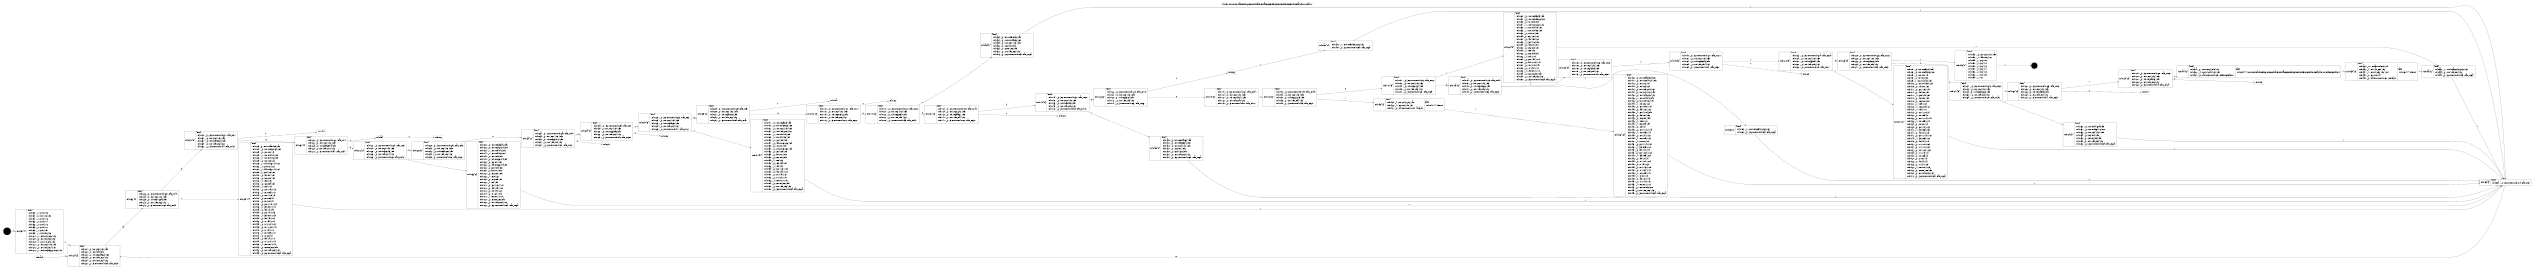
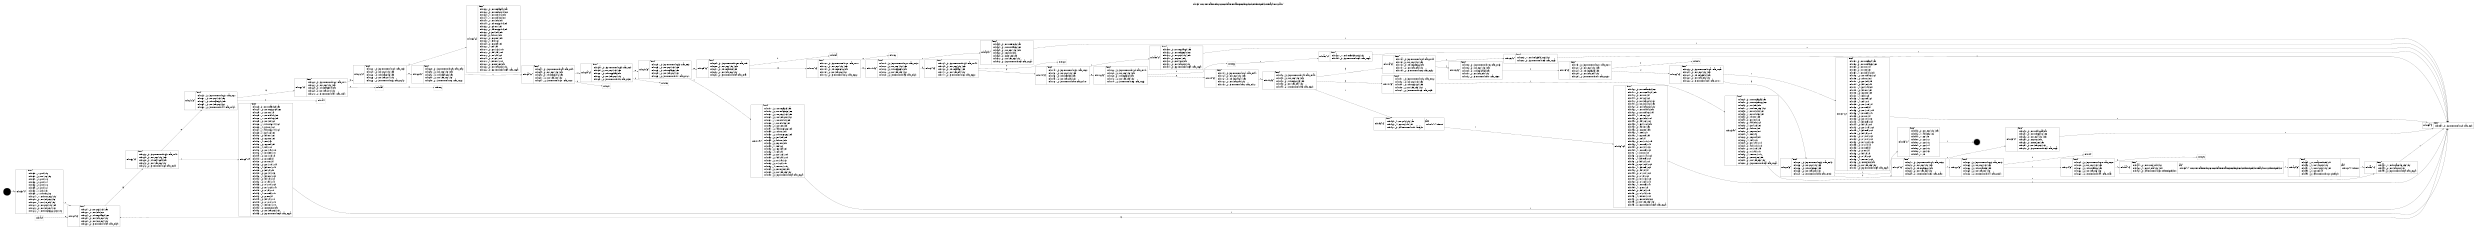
edge "0x4017b1 [25]" -> "0x4017ca [25]": now "0x401798 [25]" -> "0x4017ca [25]"
